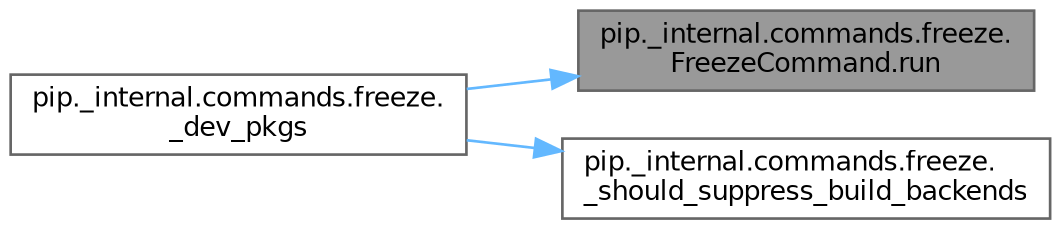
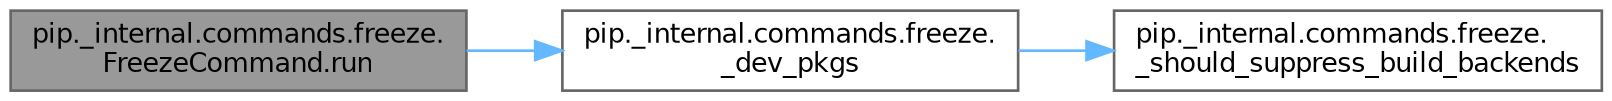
edge "pip._internal.commands.freeze. _dev_pkgs" -> "pip._internal.commands.freeze. FreezeCommand.run": reversed
